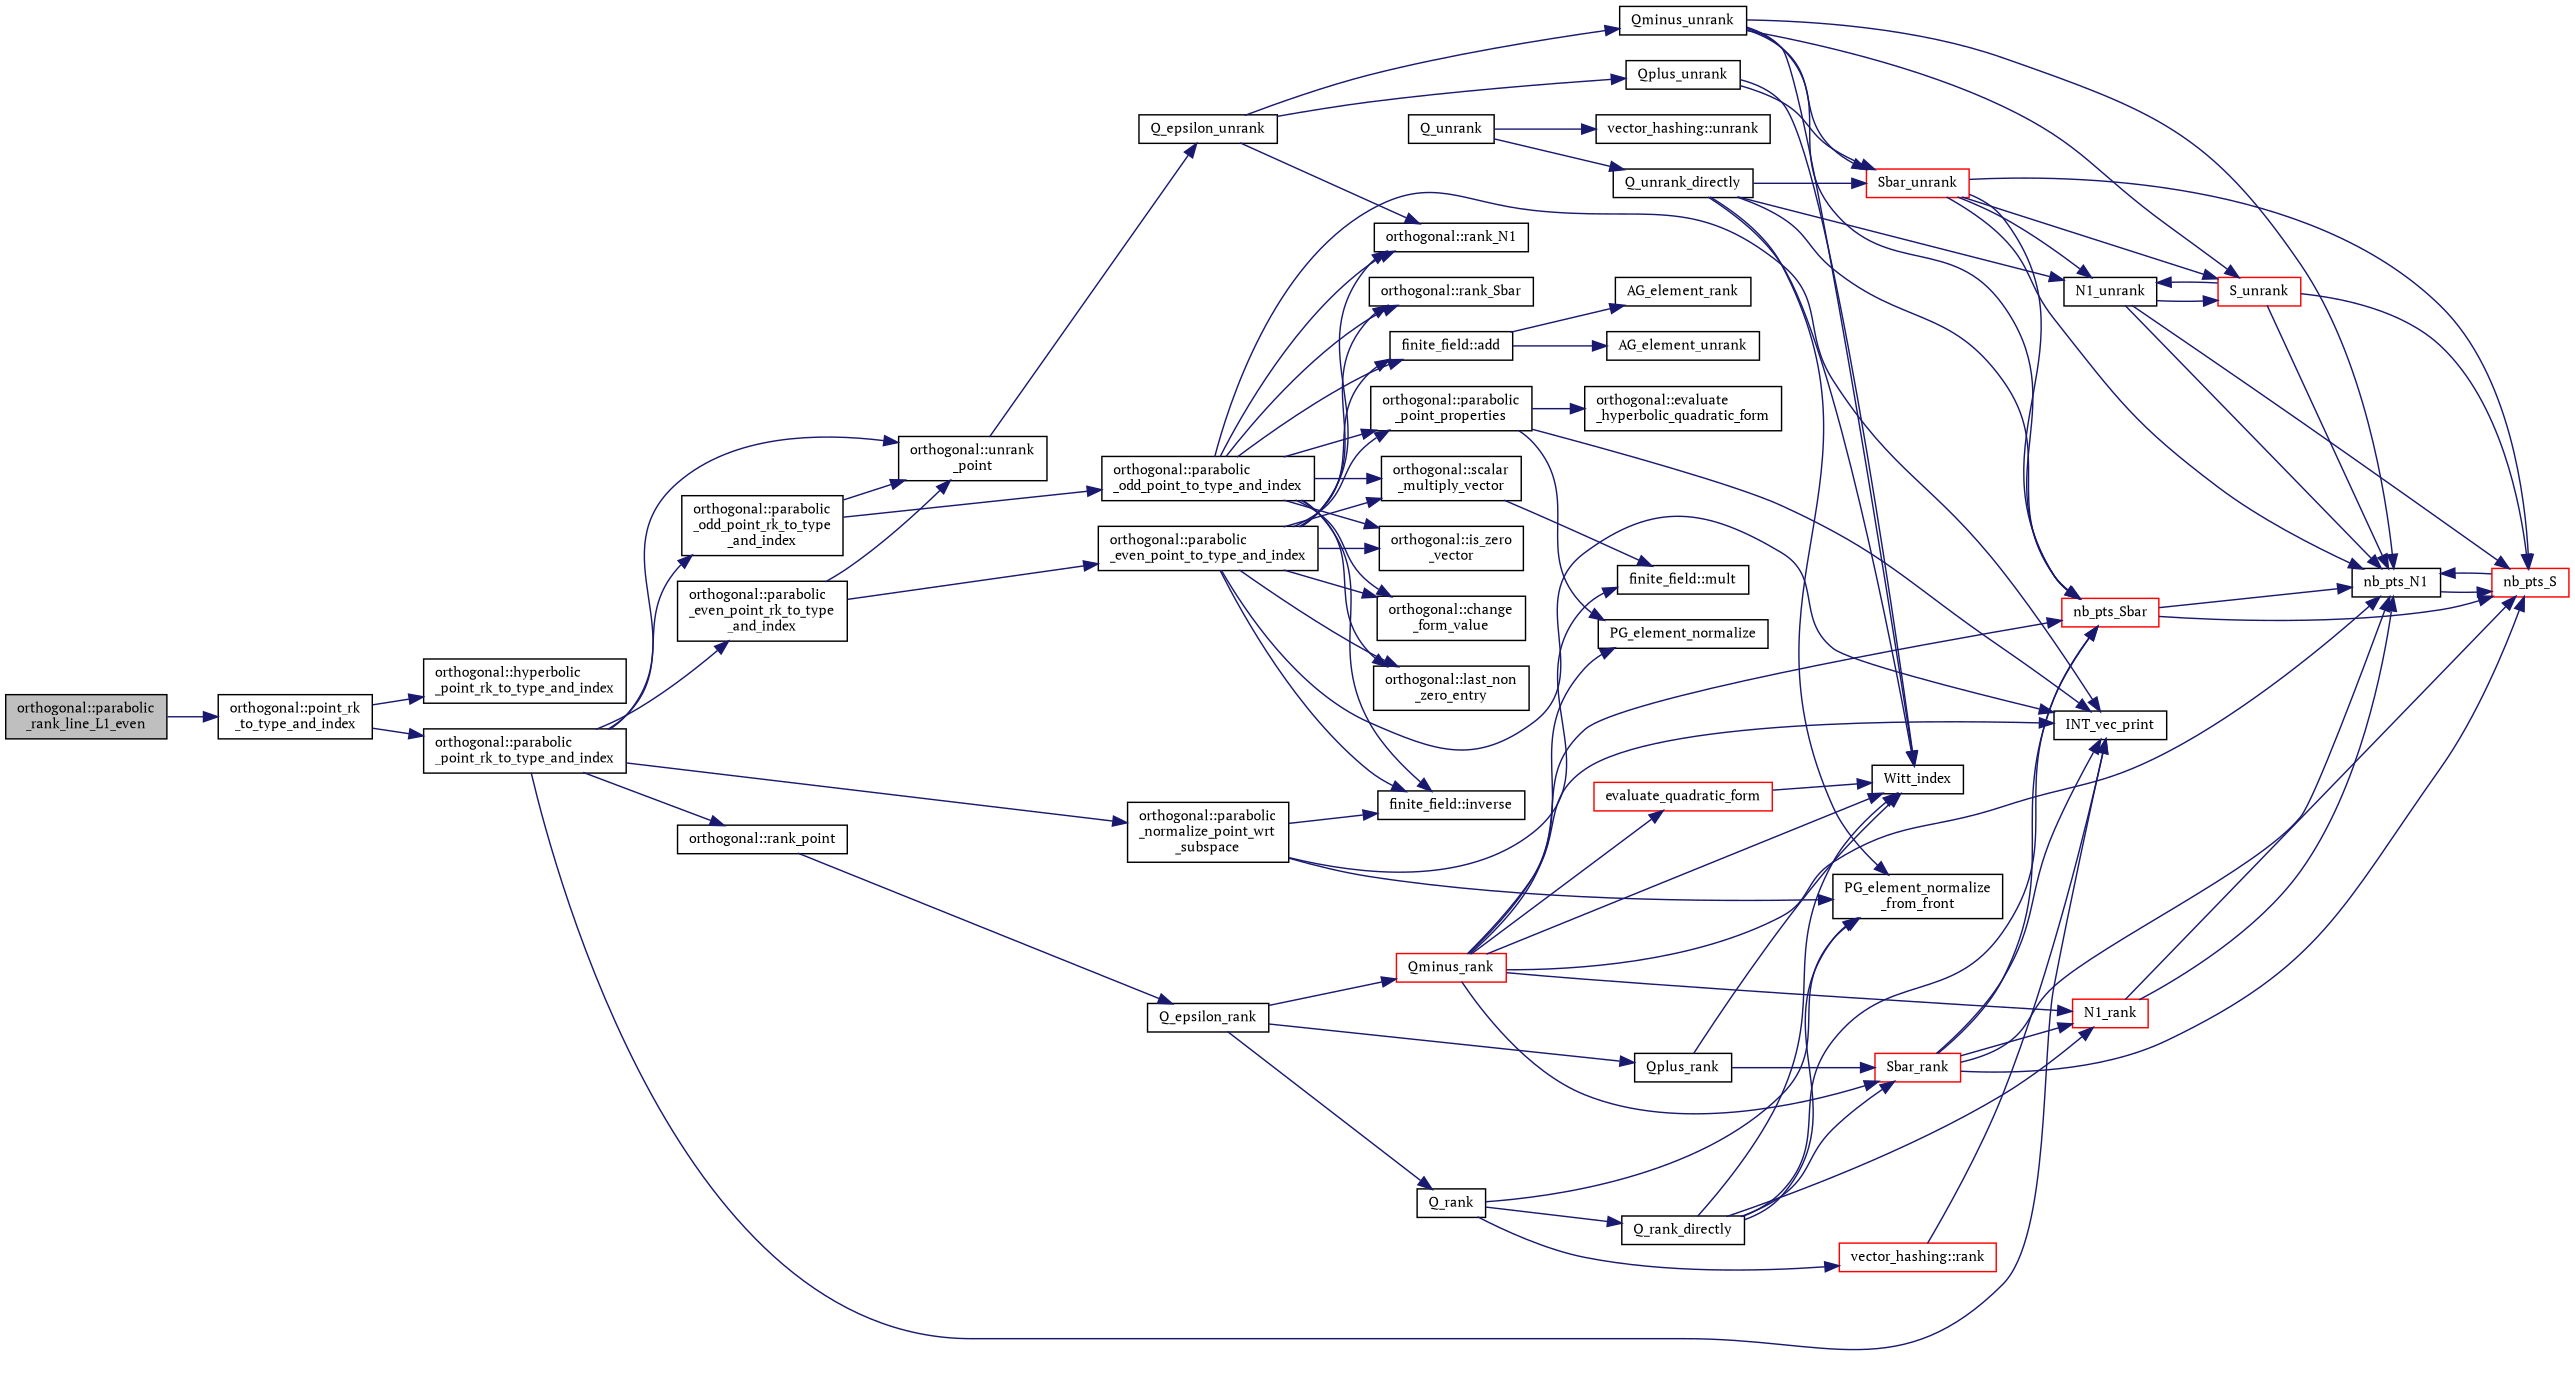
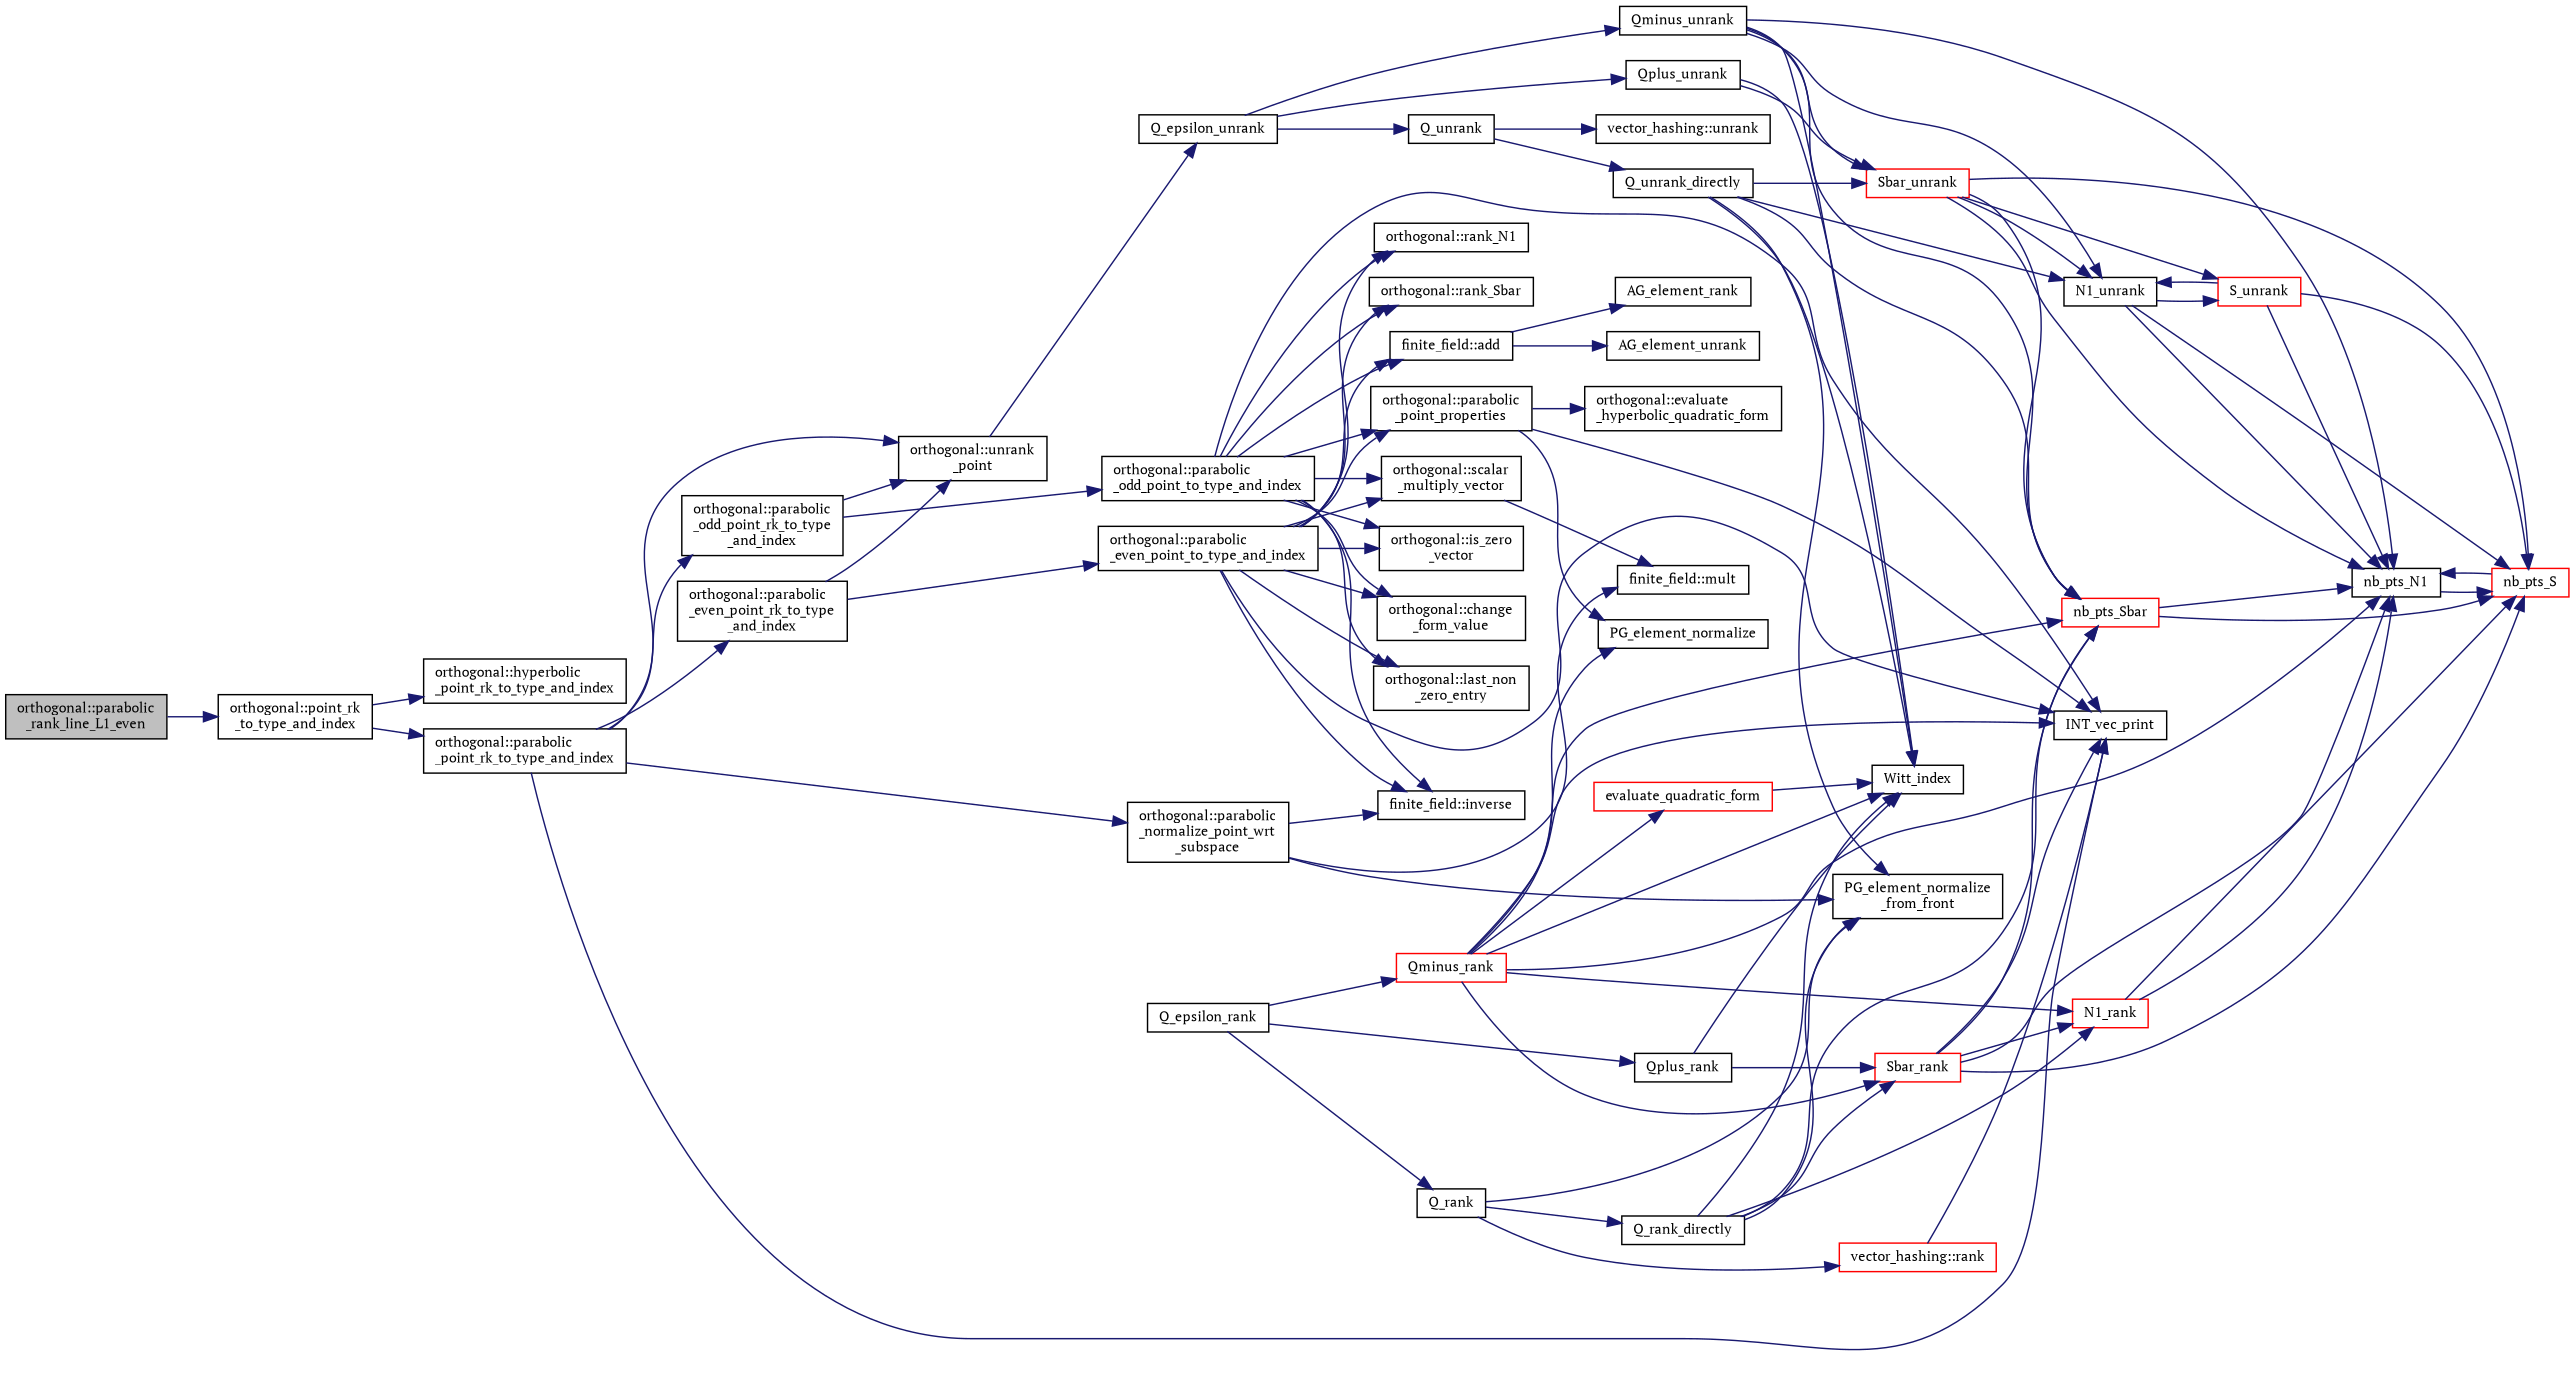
edge "Qminus_unrank" -> "S_unrank": now "Qminus_unrank" -> "N1_unrank"
edge "Q_epsilon_unrank" -> "orthogonal::rank_N1": now "Q_epsilon_unrank" -> "Q_unrank"
node "orthogonal::rank_point": removed
